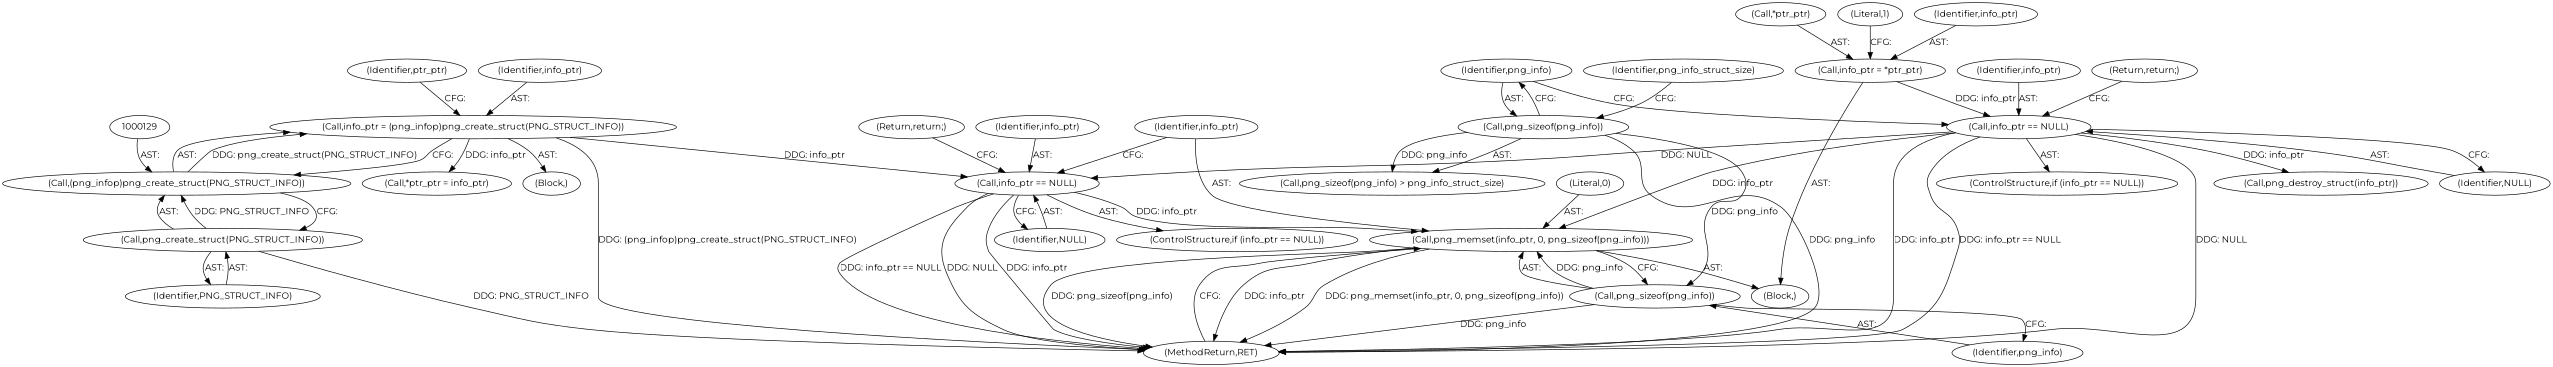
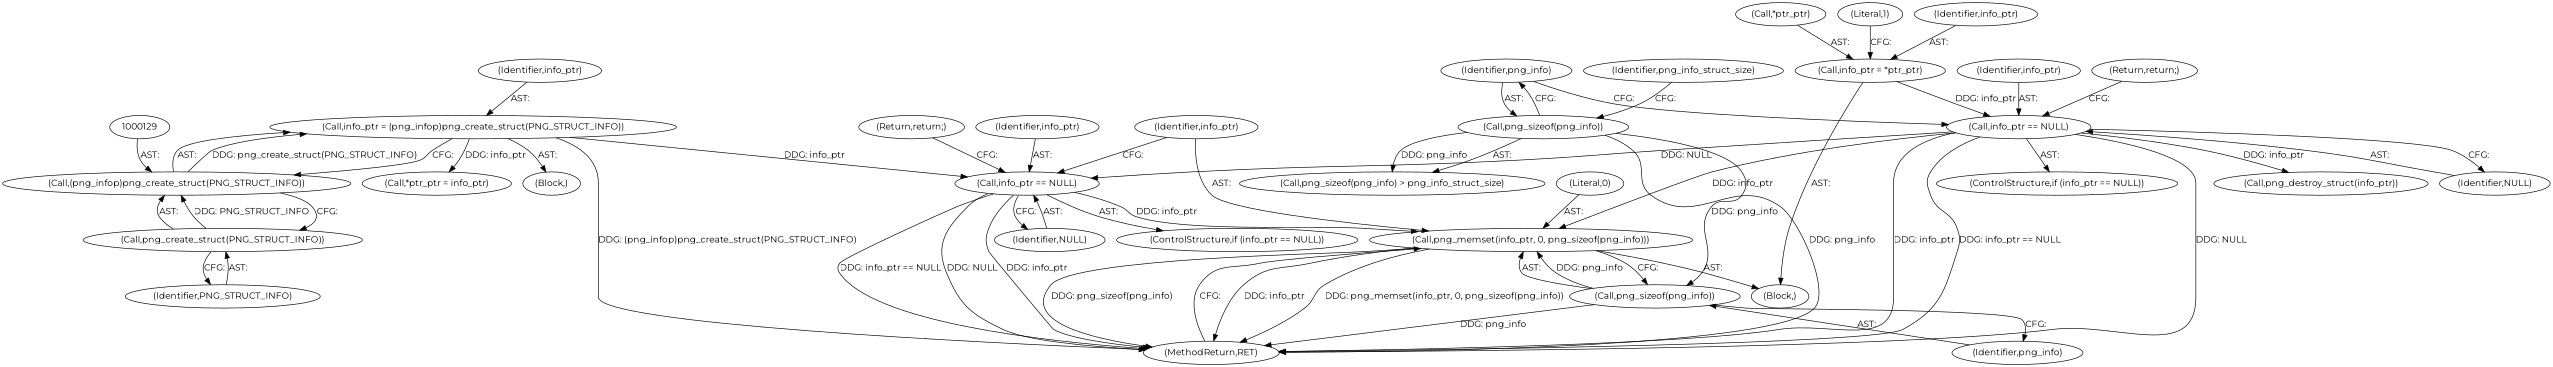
node "(Identifier,ptr_ptr)": removed
edge "(Call,png_create_struct(PNG_STRUCT_INFO))" -> "(Identifier,PNG_STRUCT_INFO)": label "AST: " -> "CFG: "
edge "(Call,png_create_struct(PNG_STRUCT_INFO))" -> "(MethodReturn,RET)": removed, label "DDG: PNG_STRUCT_INFO"
